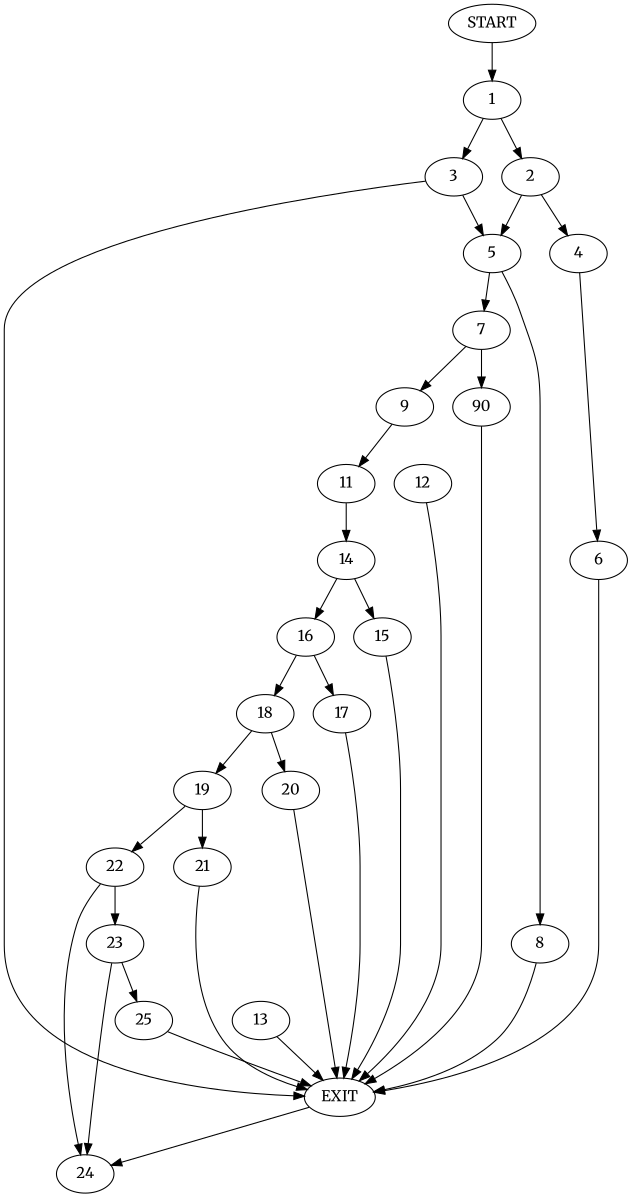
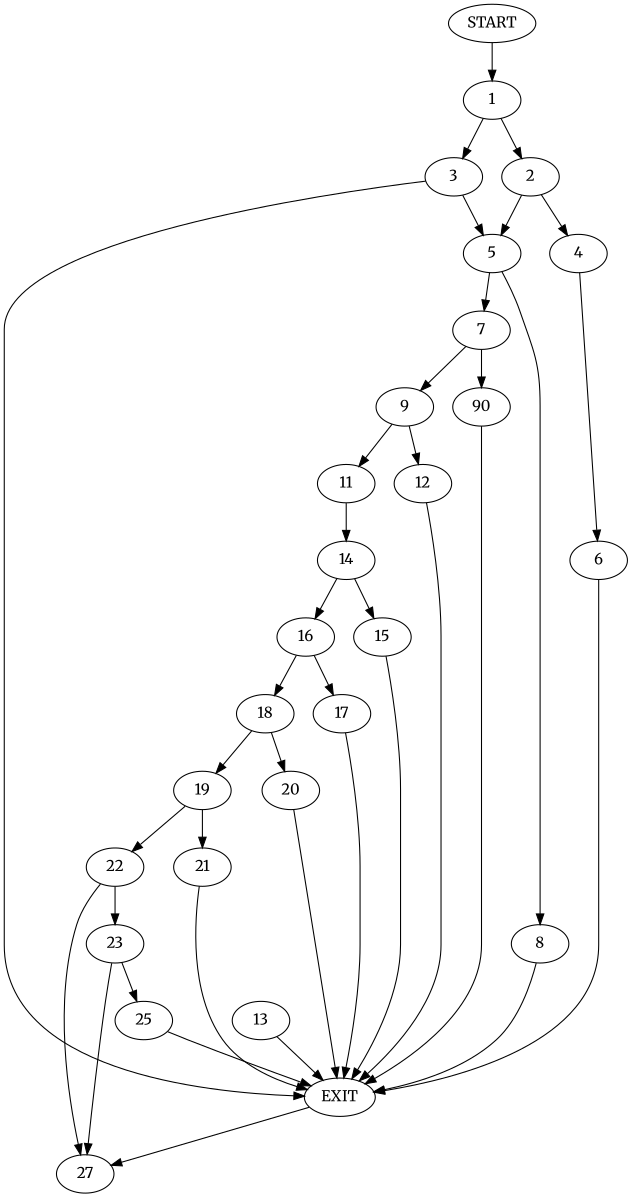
edge "9" -> "12": added
node "24": label "24" -> "27"
